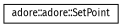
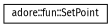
node "adore::adore::SetPoint": label "adore::adore::SetPoint" -> "adore::fun::SetPoint"
